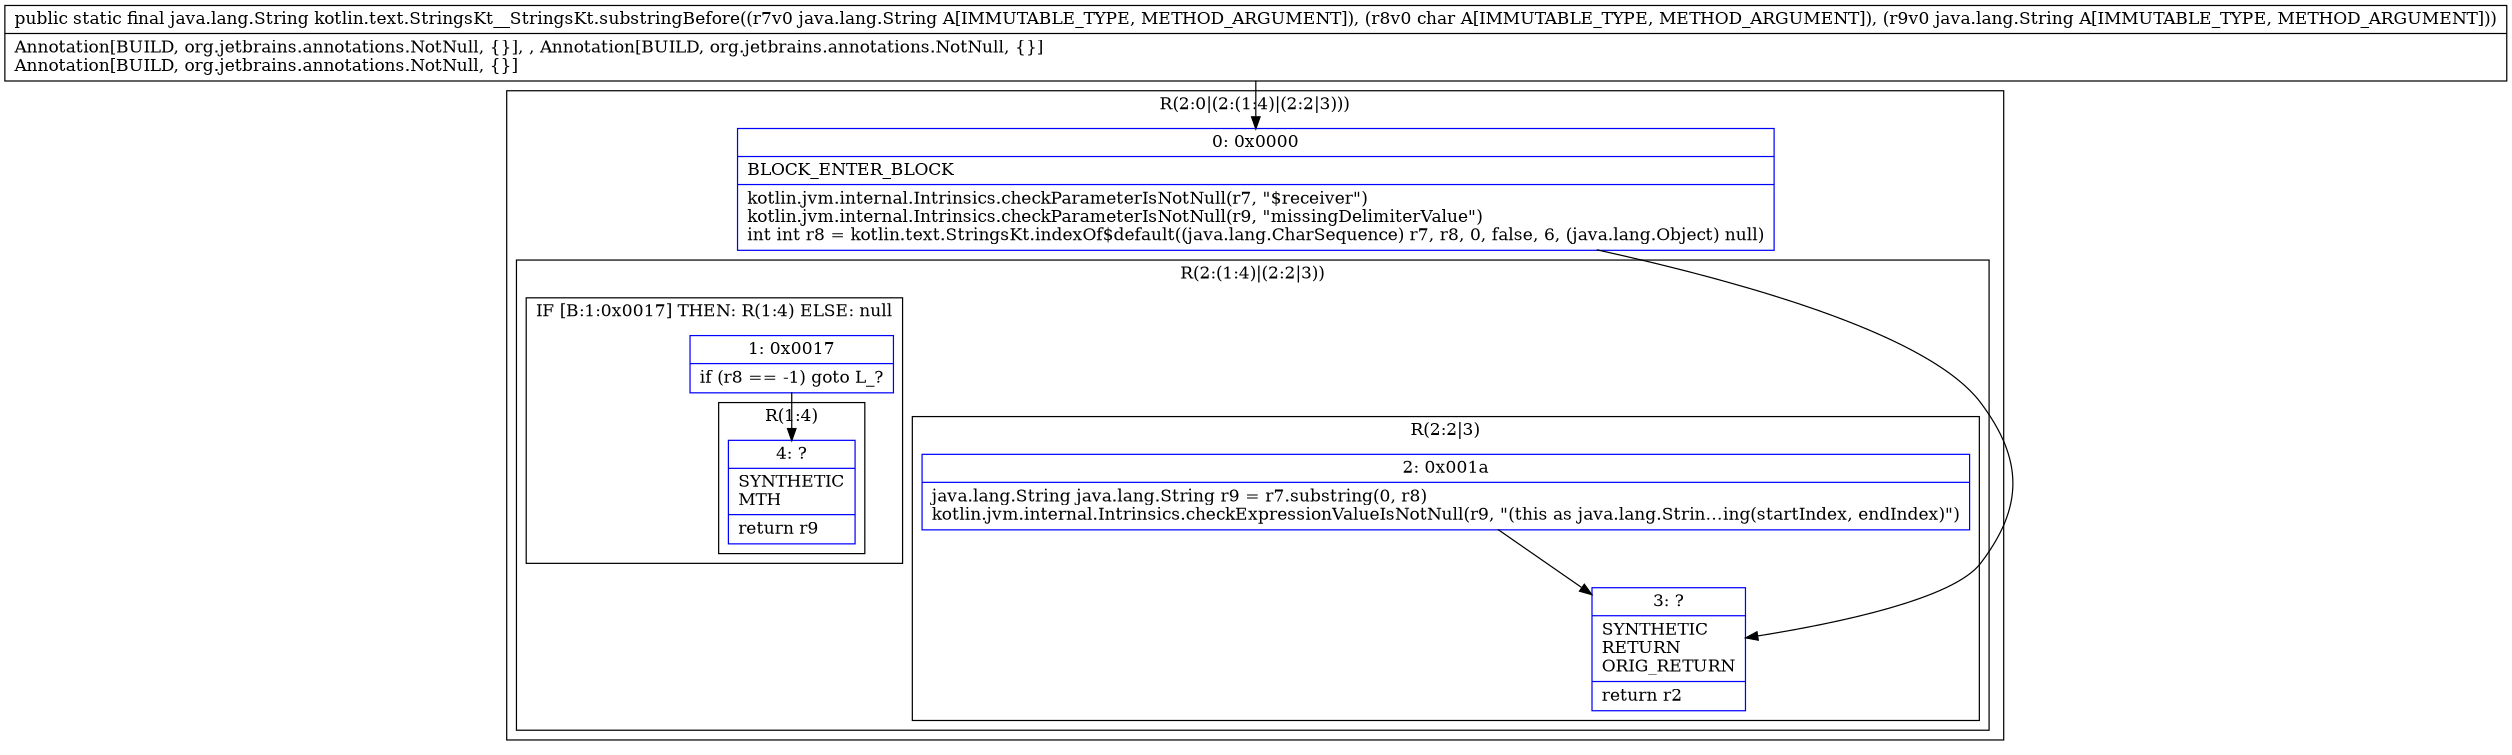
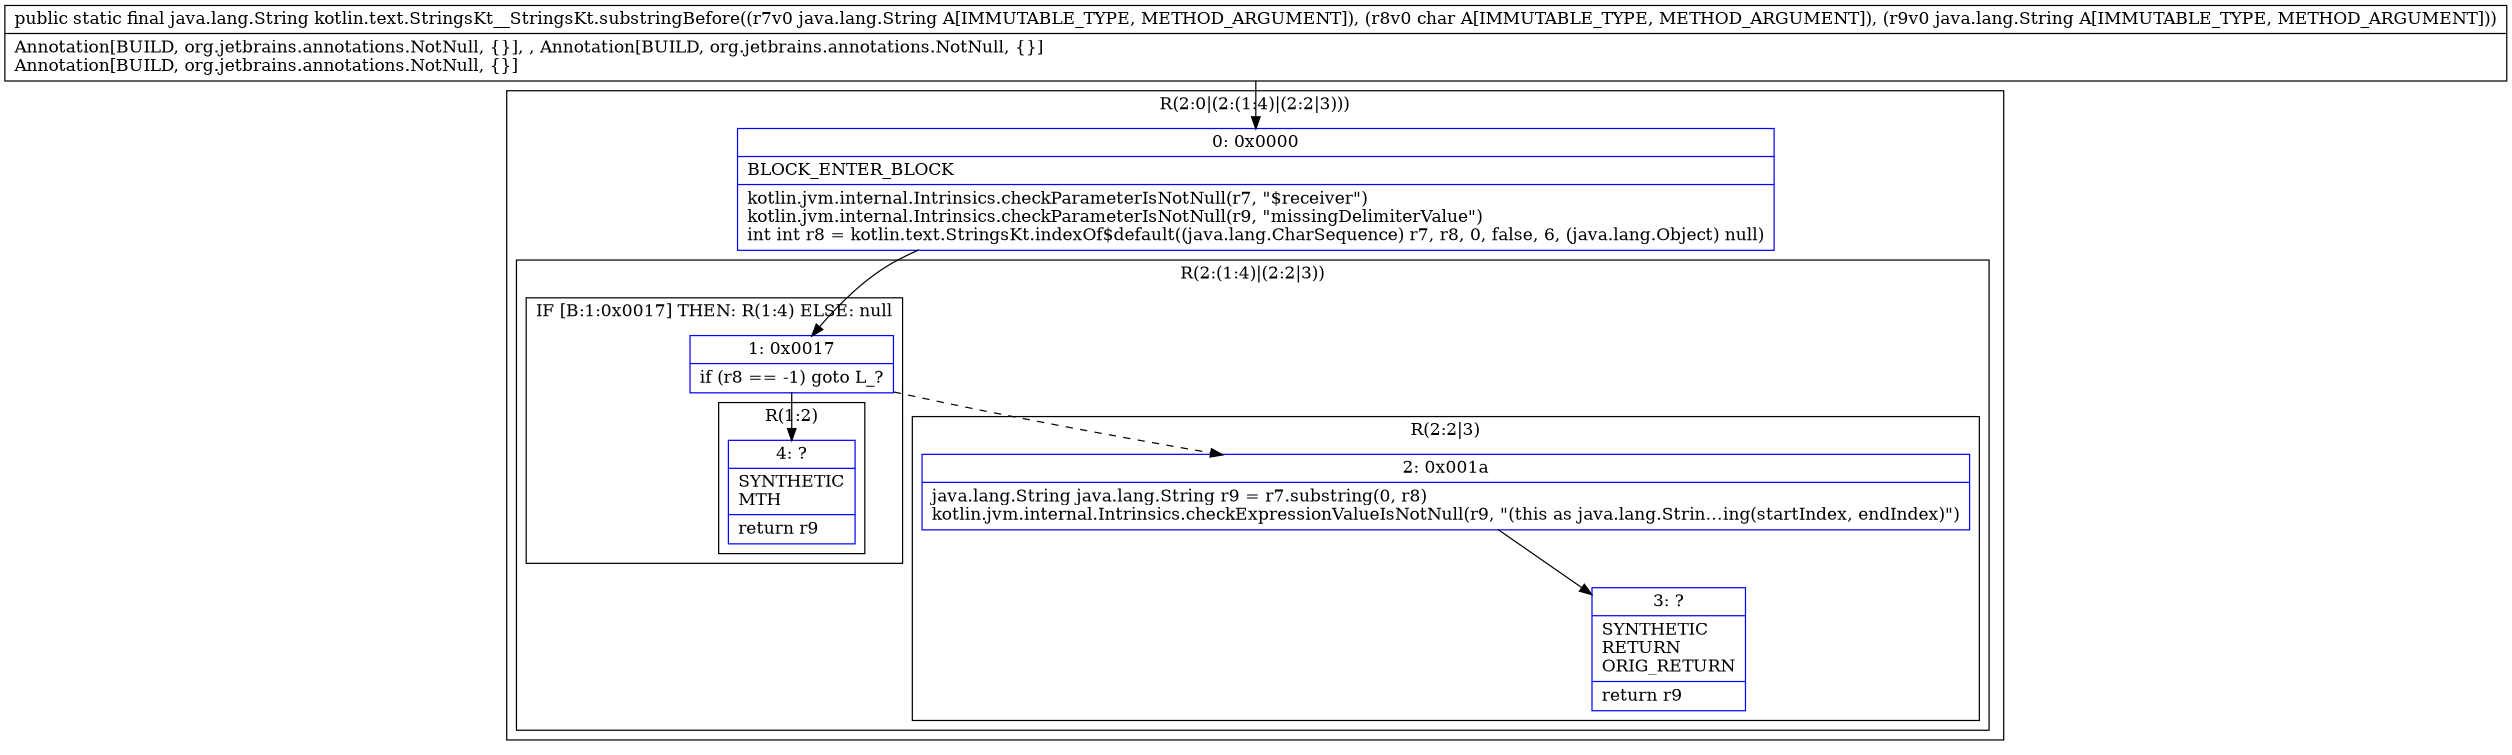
edge "0: 0x0000" -> "3: ?": now "0: 0x0000" -> "1: 0x0017"
cluster "R(1:4)": label "R(1:4)" -> "R(1:2)"
edge "1: 0x0017" -> "2: 0x001a": added
node "3: ?": text "return r2" -> "return r9"
